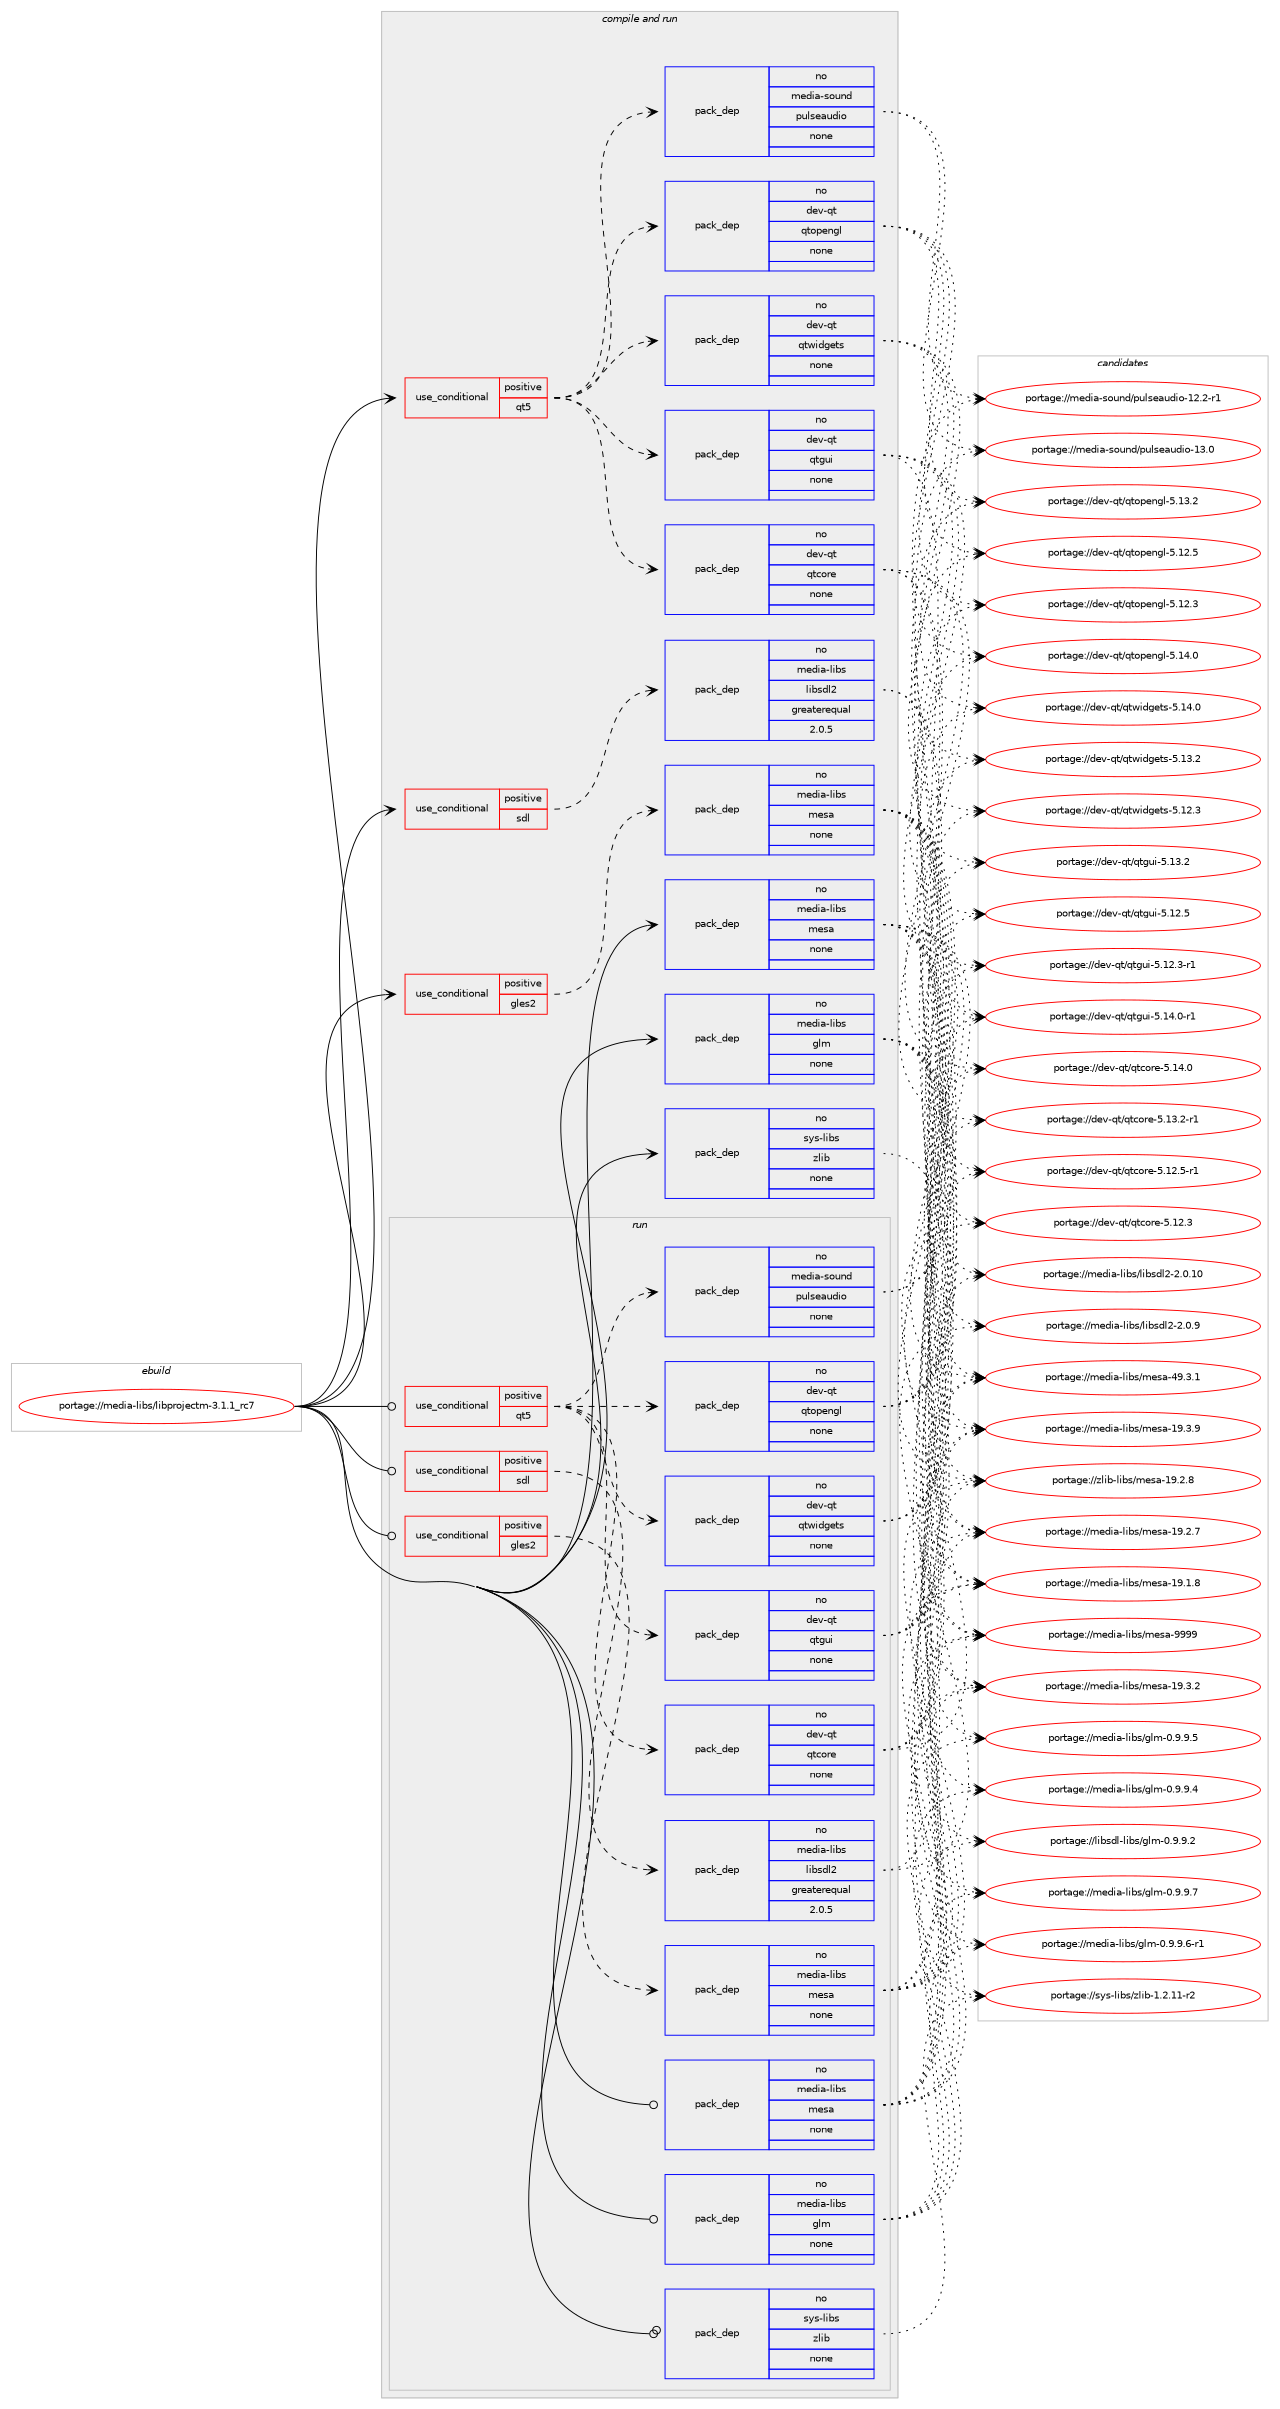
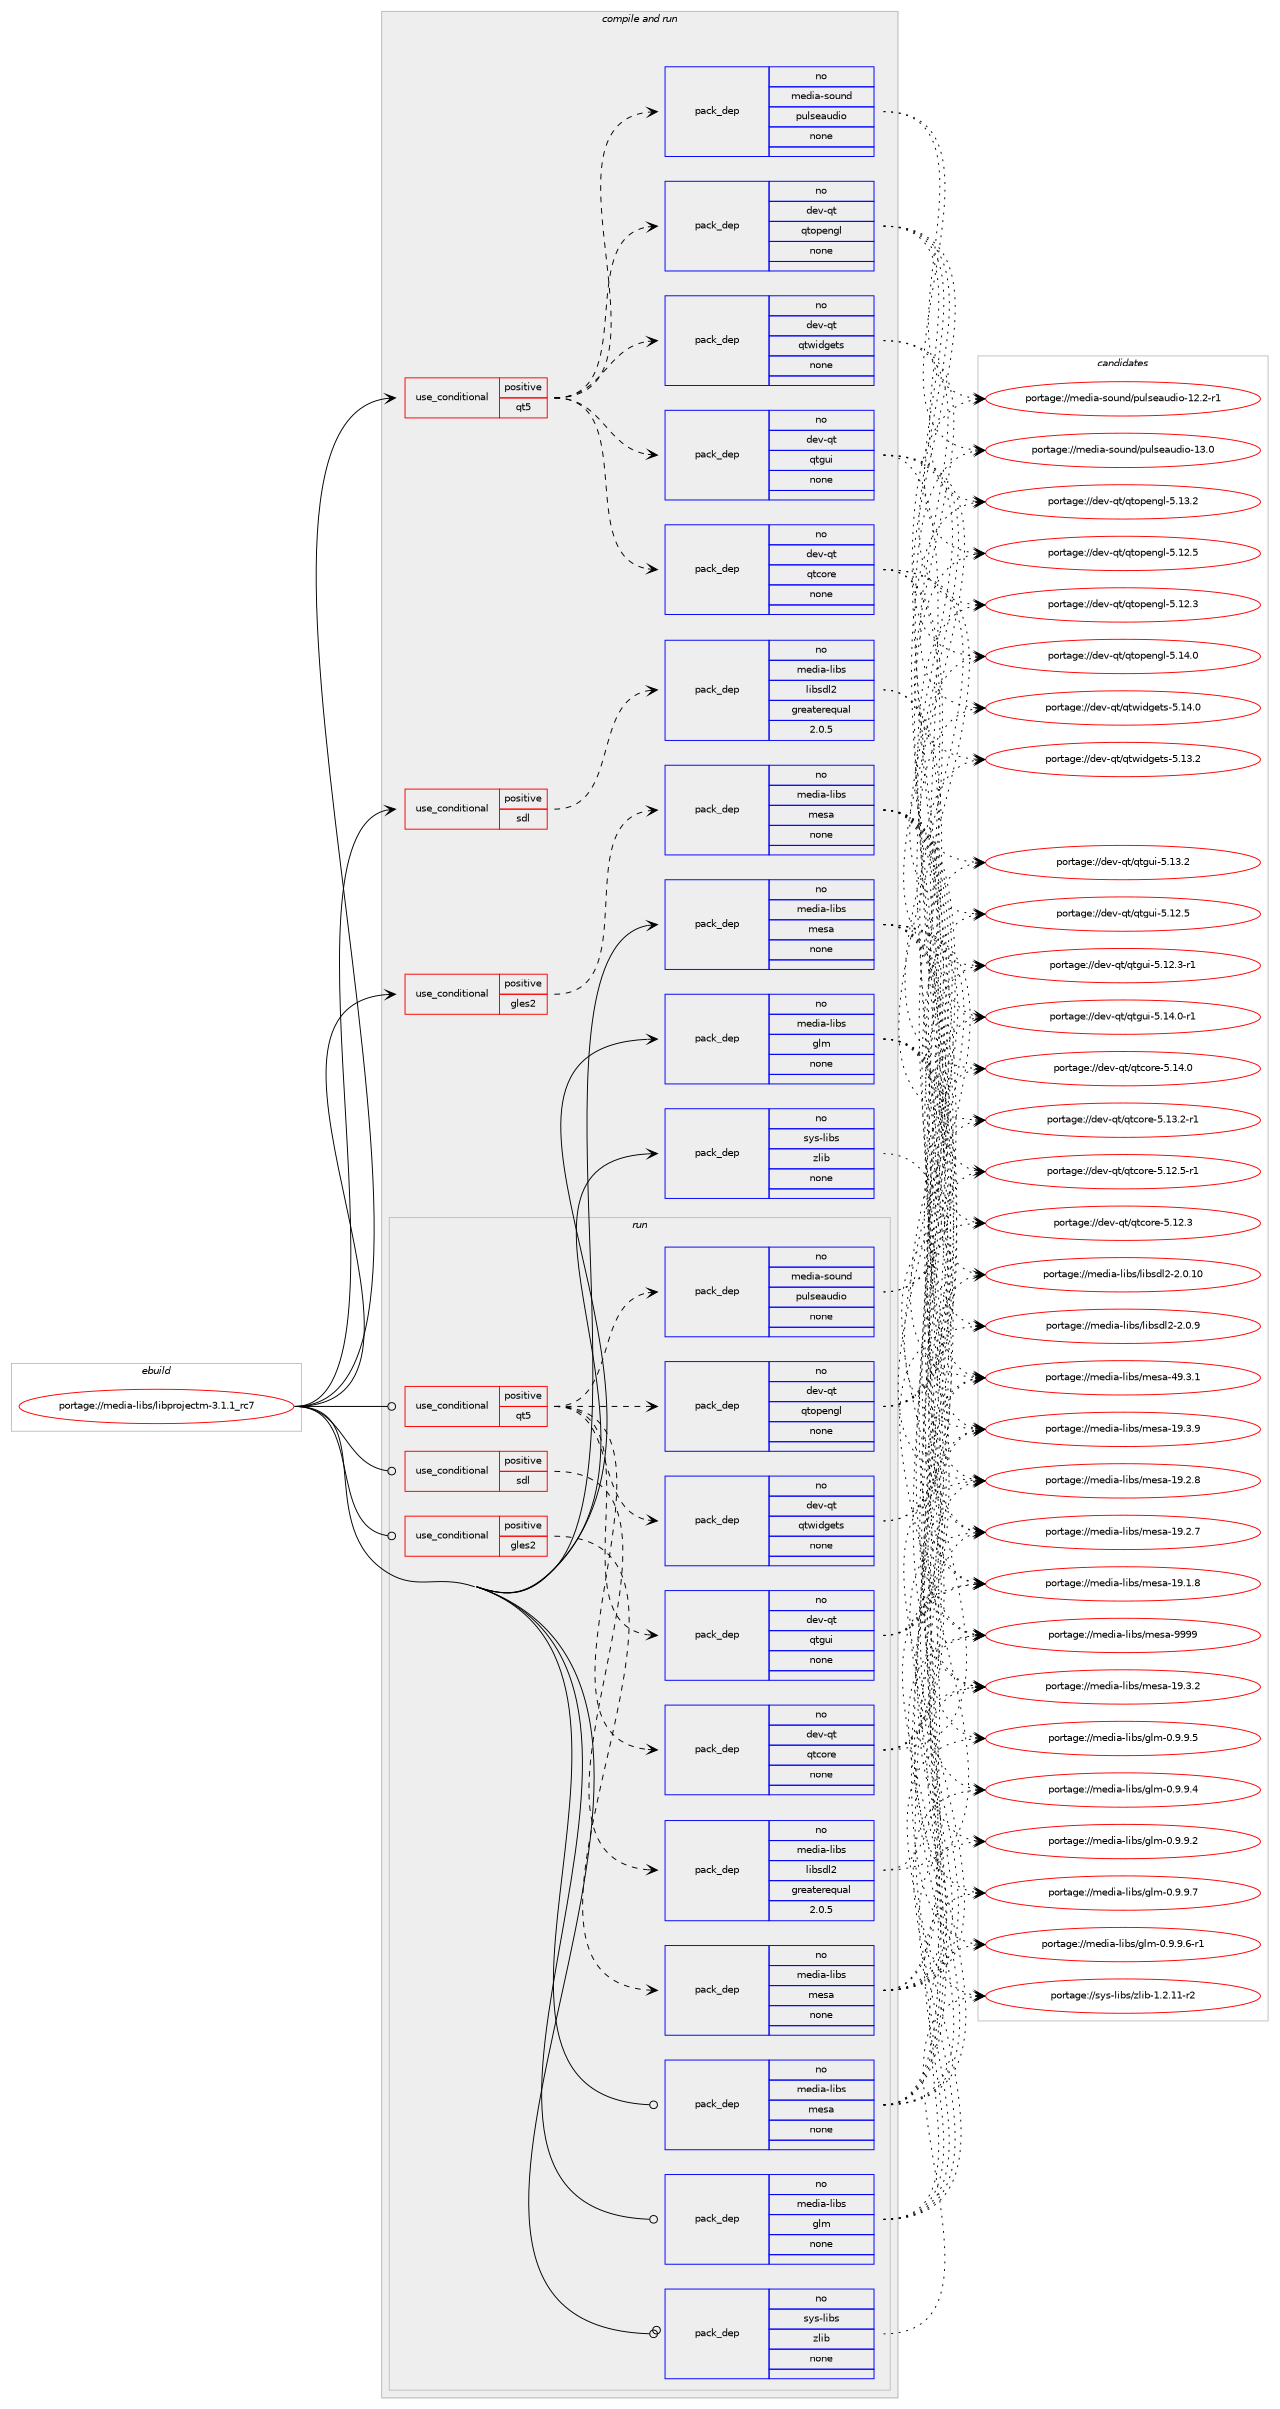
node "portage://dev-qt/qtwidgets-5.12.3": removed
node "portage://zlib-libs/mesa-19.2.8": label "portage://zlib-libs/mesa-19.2.8" -> "portage://media-libs/mesa-19.2.8"
node "portage://libsdl-libs/glm-0.9.9.2": label "portage://libsdl-libs/glm-0.9.9.2" -> "portage://media-libs/glm-0.9.9.2"
